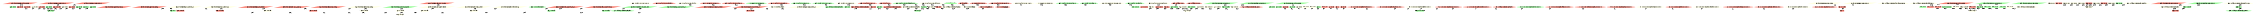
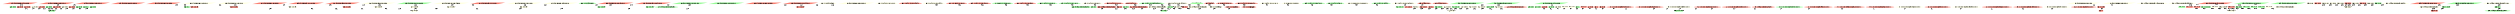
edge "80484: 129.22.31.135/32:46398->172.217.0.164/32:80" -> "80483: 129.22.31.135/32:47736->142.250.191.238/32:80": now "80484: 129.22.31.135/32:46398->172.217.0.164/32:80" -> "80482: /usr/bin/wget"
